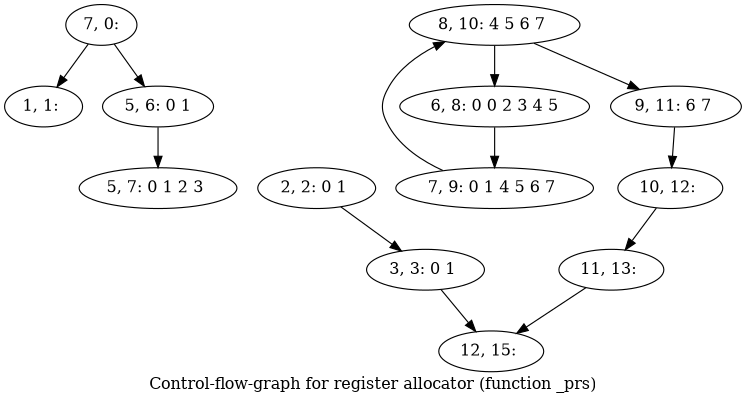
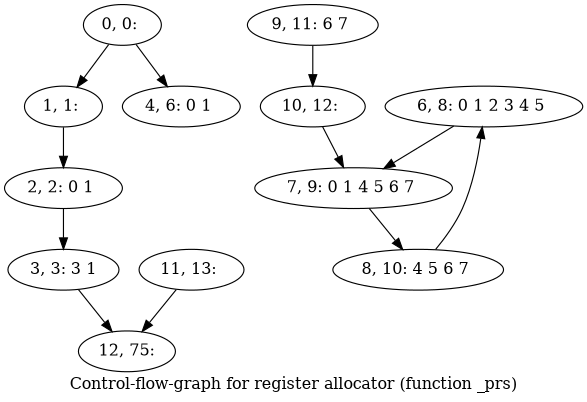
node "7, 0:": label "7, 0:" -> "0, 0:"
edge "8, 10: 4 5 6 7" -> "9, 11: 6 7": removed
node "5, 6: 0 1": label "5, 6: 0 1" -> "4, 6: 0 1"
node "6, 8: 0 0 2 3 4 5": label "6, 8: 0 0 2 3 4 5" -> "6, 8: 0 1 2 3 4 5"
edge "1, 1:" -> "2, 2: 0 1": added
node "5, 7: 0 1 2 3": removed
edge "10, 12:" -> "11, 13:": now "10, 12:" -> "7, 9: 0 1 4 5 6 7"
node "3, 3: 0 1": label "3, 3: 0 1" -> "3, 3: 3 1"
node "12, 15:": label "12, 15:" -> "12, 75:"
